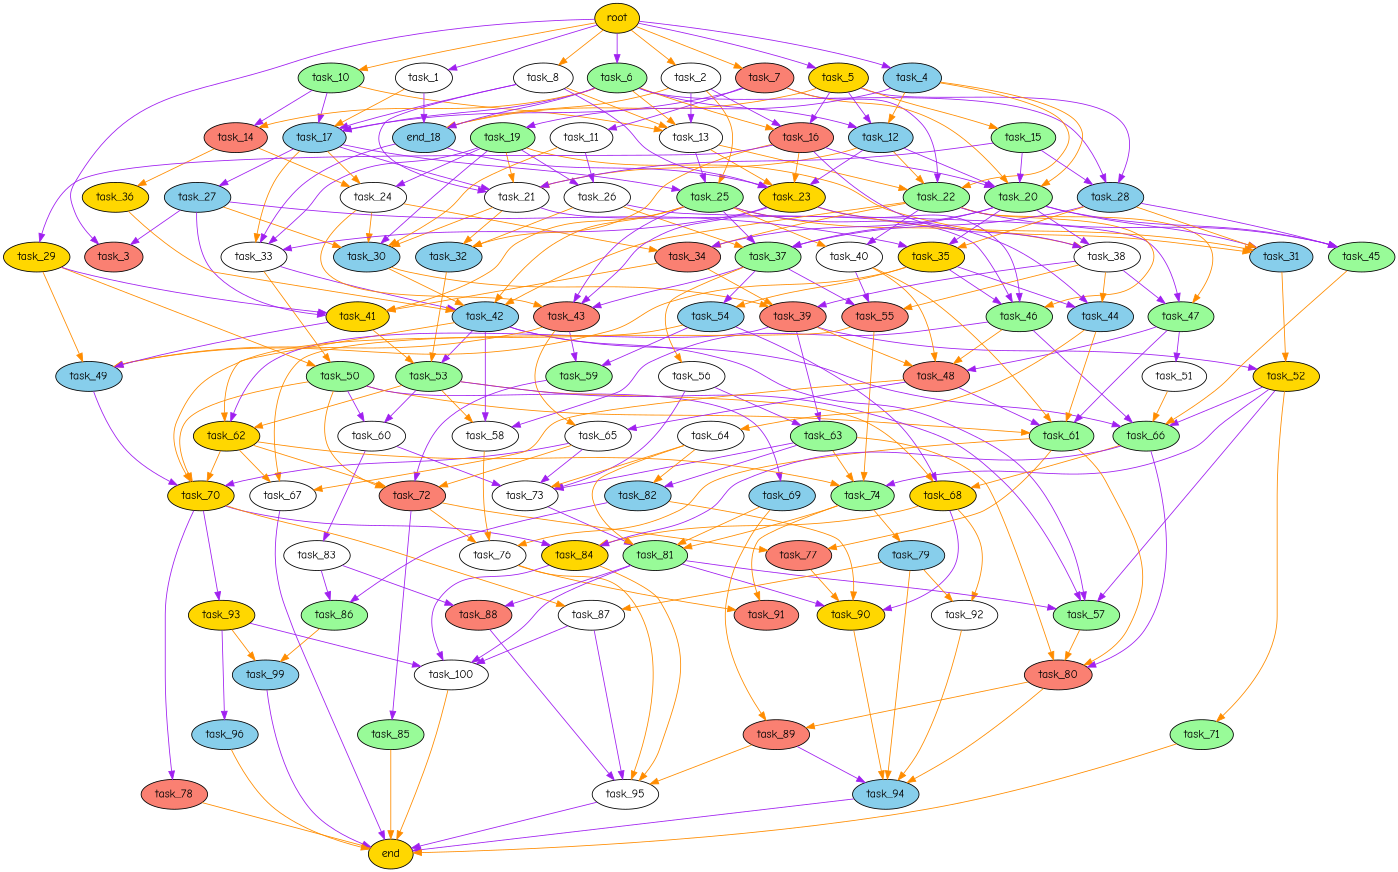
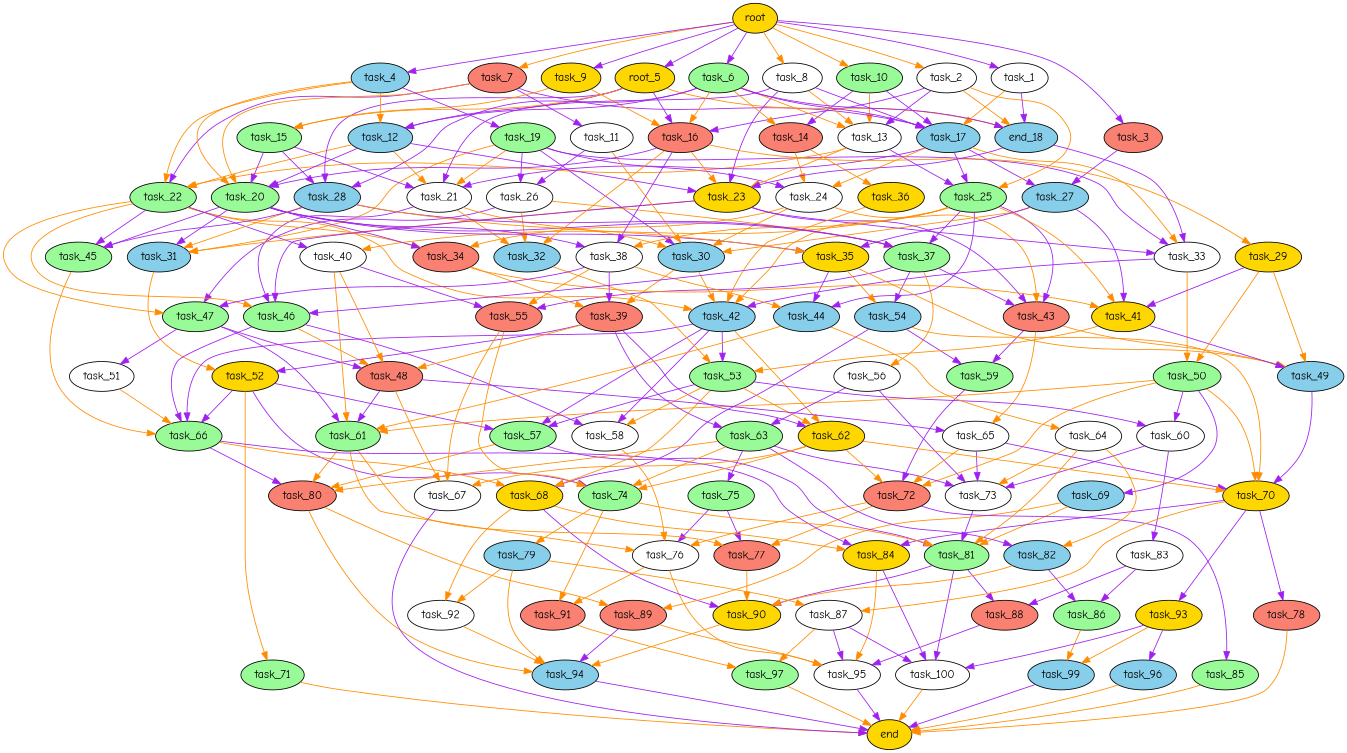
node "task_9": added
node "task_5": label "task_5" -> "root_5"
edge "task_16" -> "task_29": color purple -> darkorange
edge "task_27" -> "task_3": reversed
node "task_75": added
edge "task_81" -> "task_57": reversed
node "task_97": added
